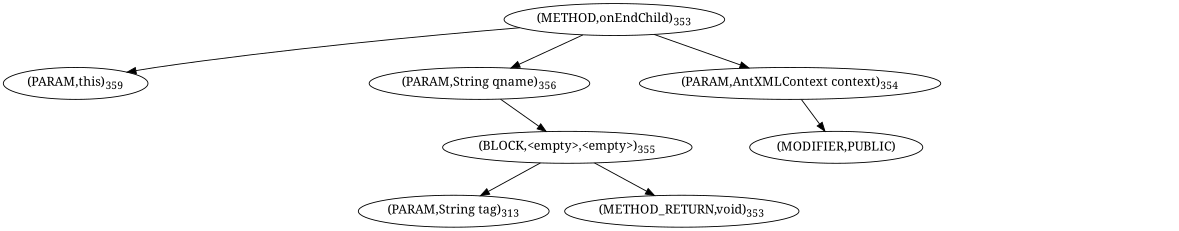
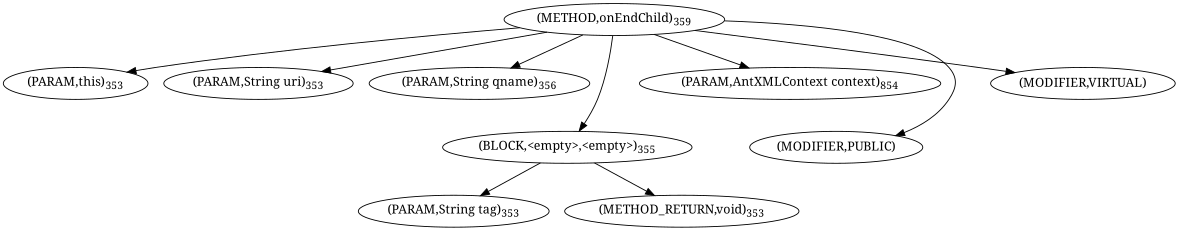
node "(METHOD,onEndChild)": text "353" -> "359"
node "(PARAM,this)": text "359" -> "353"
node "(PARAM,AntXMLContext context)": text "354" -> "854"
node "(PARAM,String uri)": added
node "(MODIFIER,VIRTUAL)": added
edge "(PARAM,AntXMLContext context)" -> "(MODIFIER,PUBLIC)": now "(METHOD,onEndChild)" -> "(MODIFIER,PUBLIC)"
edge "(PARAM,String qname)" -> "(BLOCK,<empty>,<empty>)": now "(METHOD,onEndChild)" -> "(BLOCK,<empty>,<empty>)"
node "(PARAM,String tag)": text "313" -> "353"
